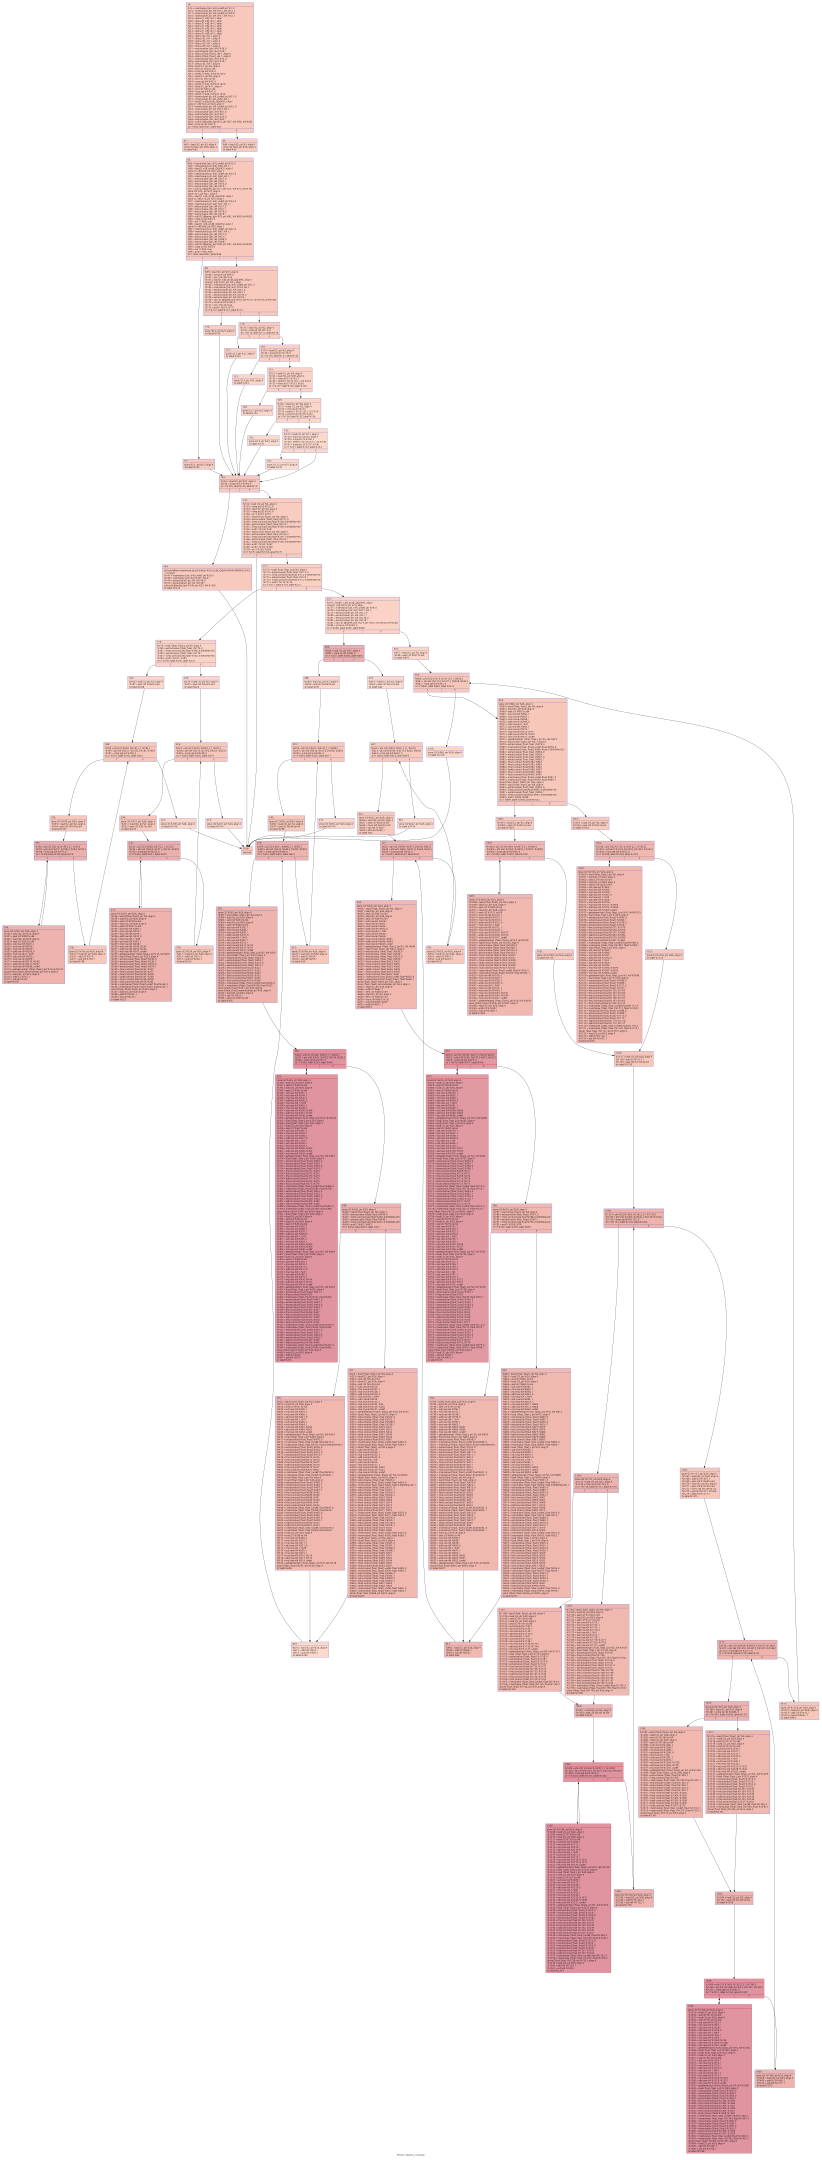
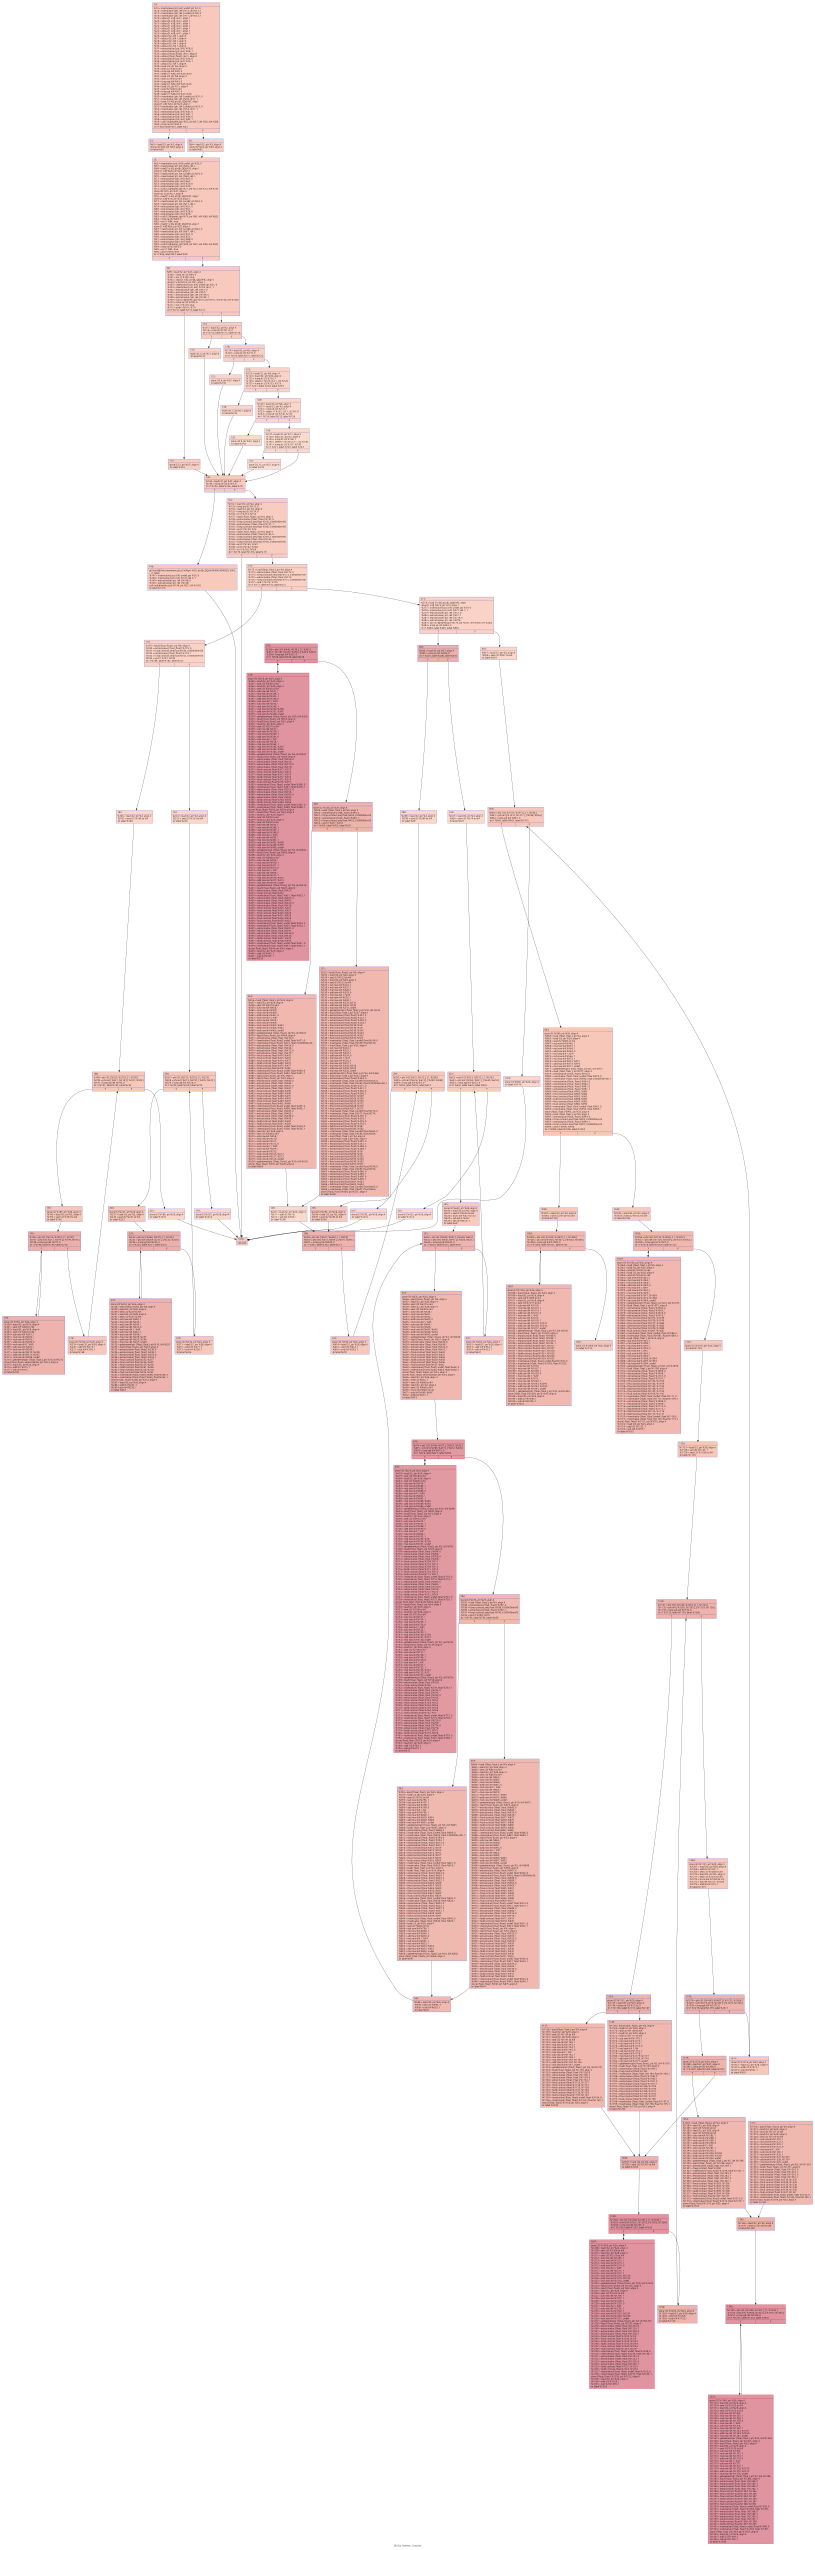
node "97:": removed
node "302:": removed
edge "1051:" -> "1126:": removed
edge "1279:" -> "1315:": now "1279:" -> "1200:"
node "1407:": removed
